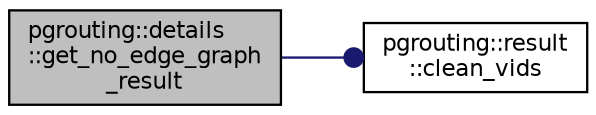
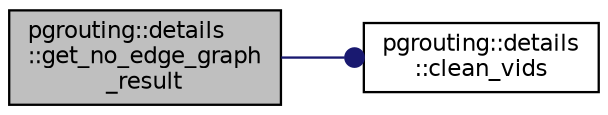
node "pgrouting::result ::clean_vids": label "pgrouting::result ::clean_vids" -> "pgrouting::details ::clean_vids"
